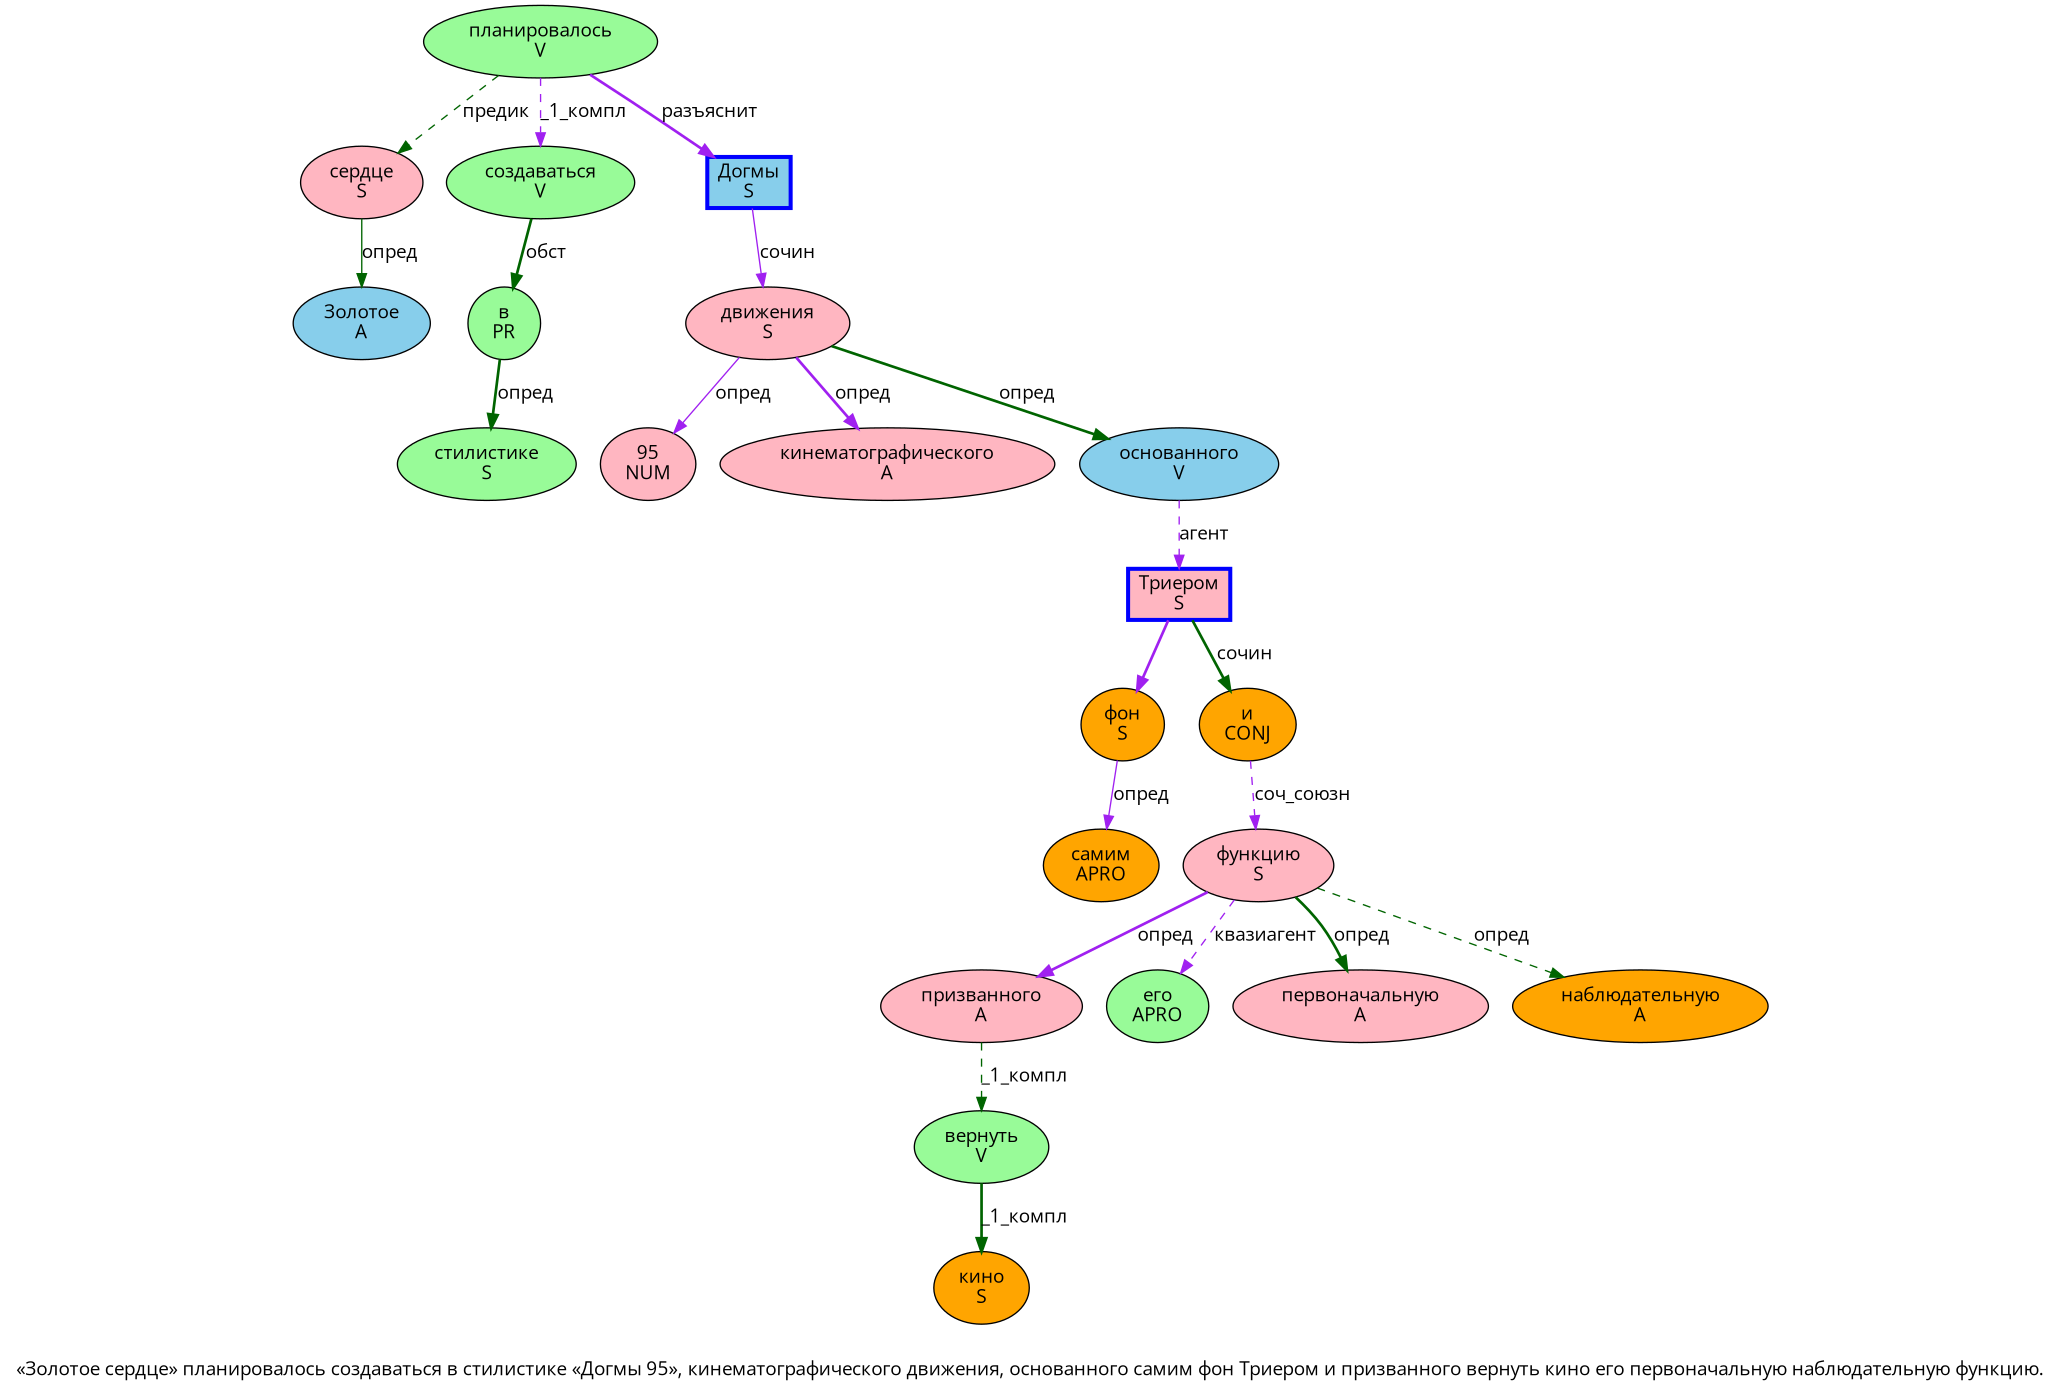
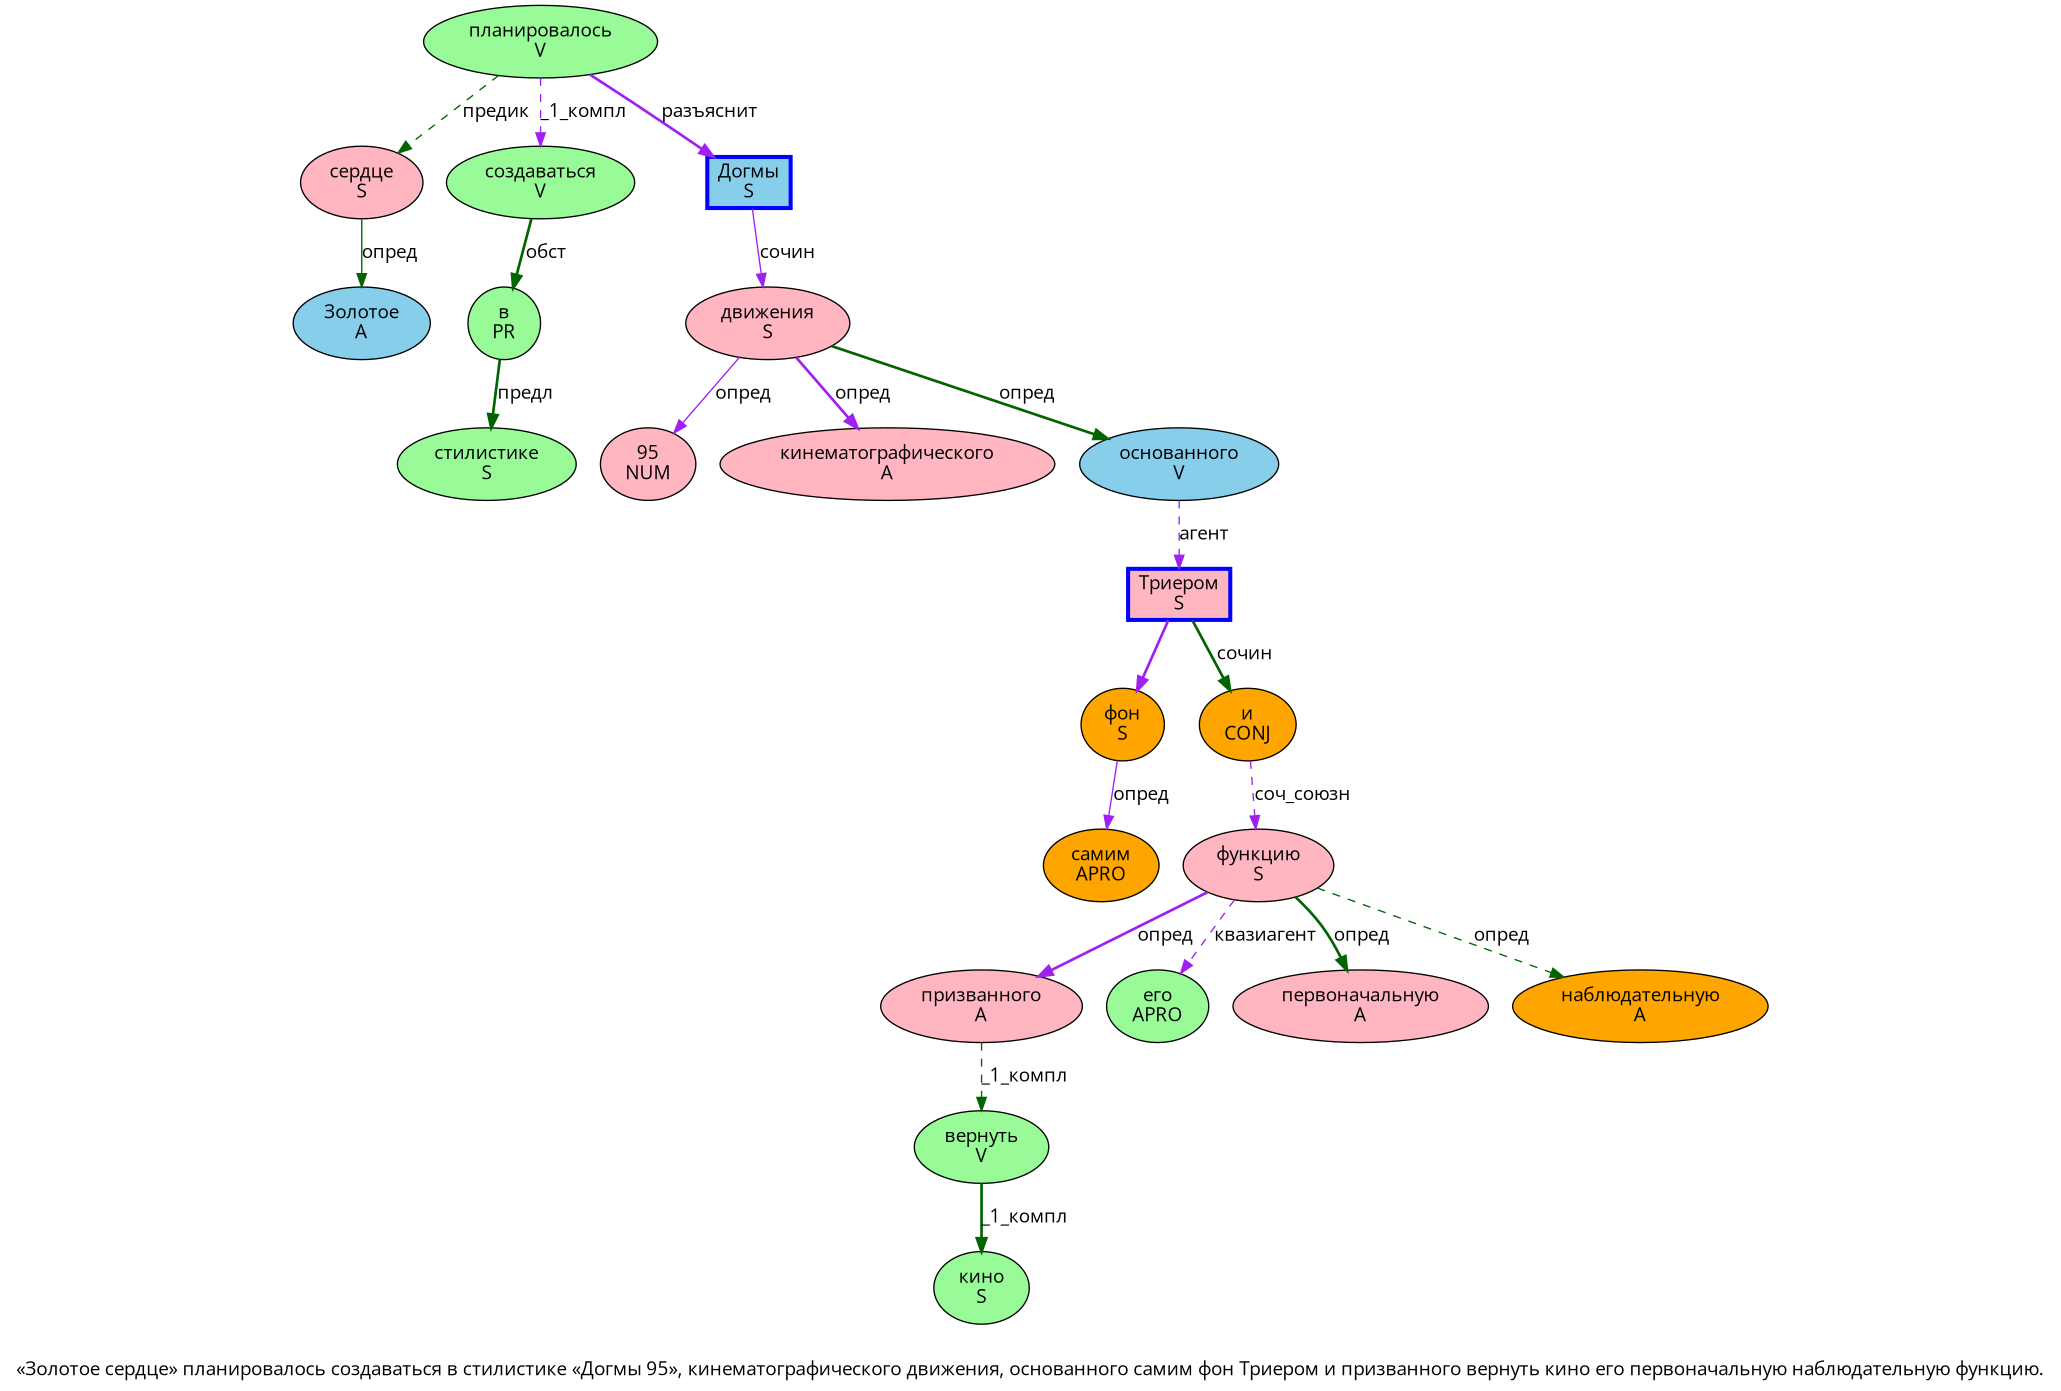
edge "в PR" -> "стилистике S": label "опред" -> "предл"
node "кино S": fillcolor orange -> palegreen
